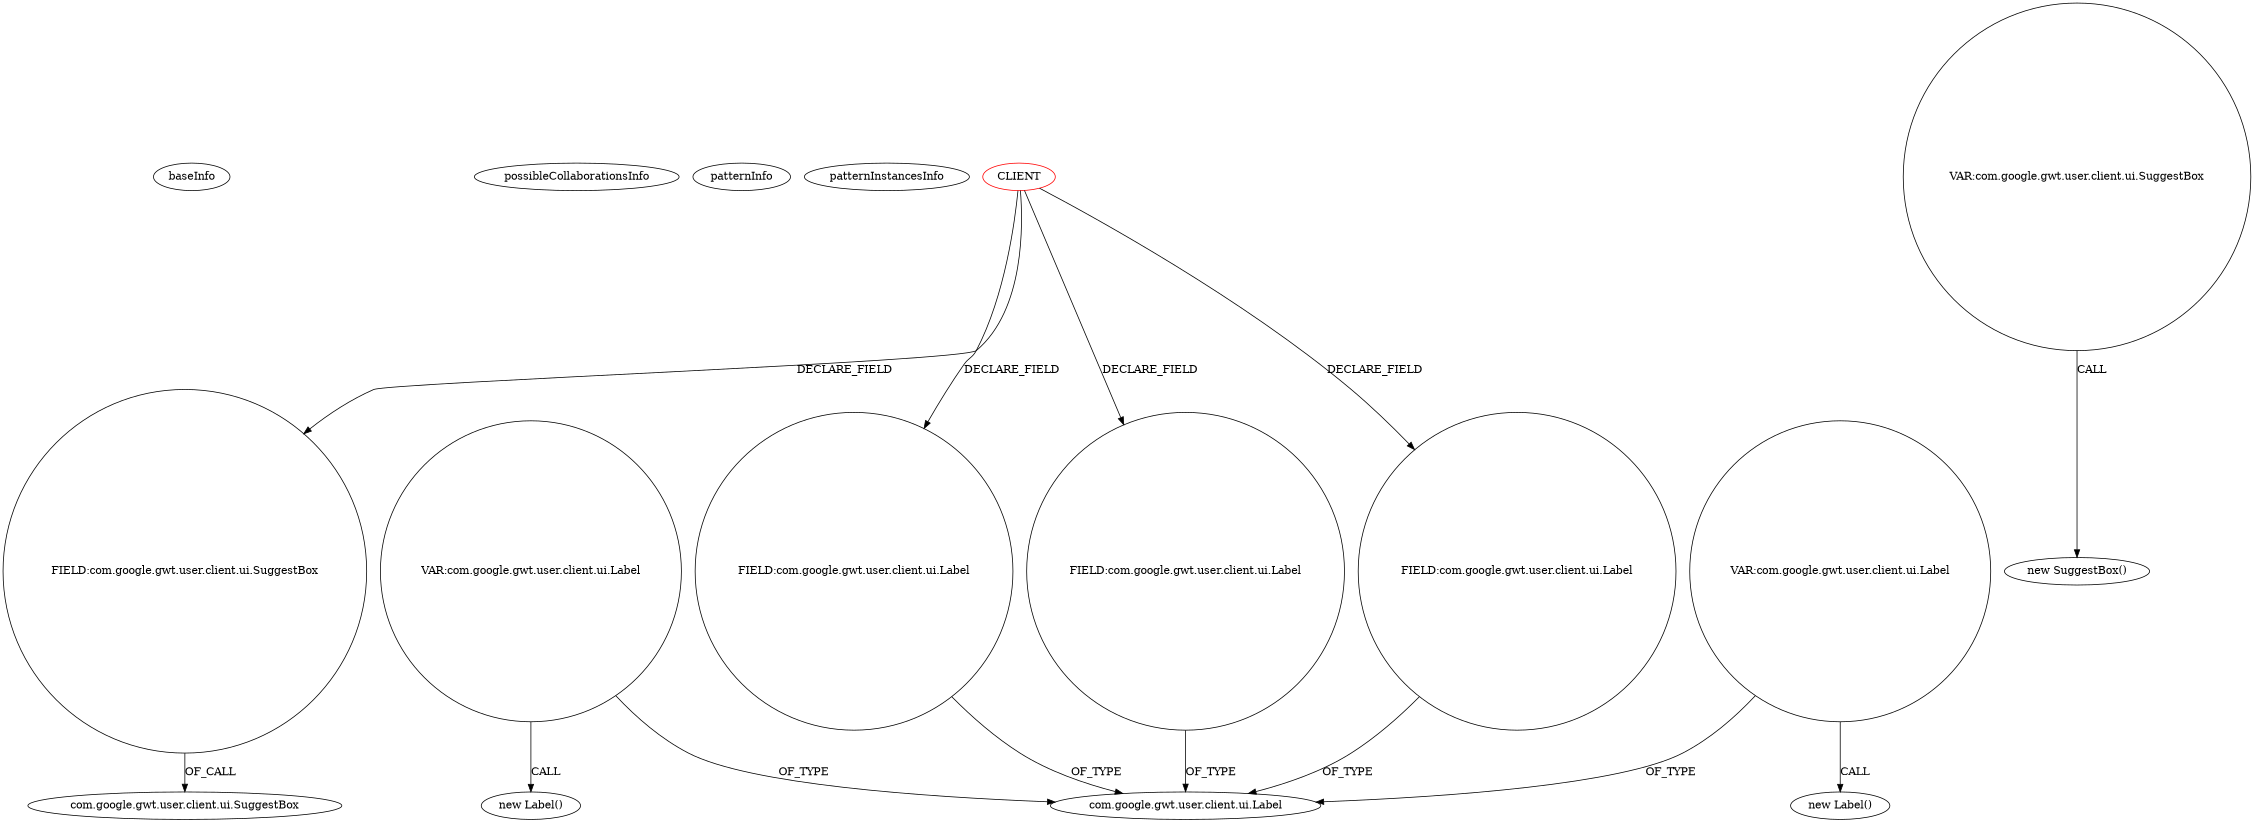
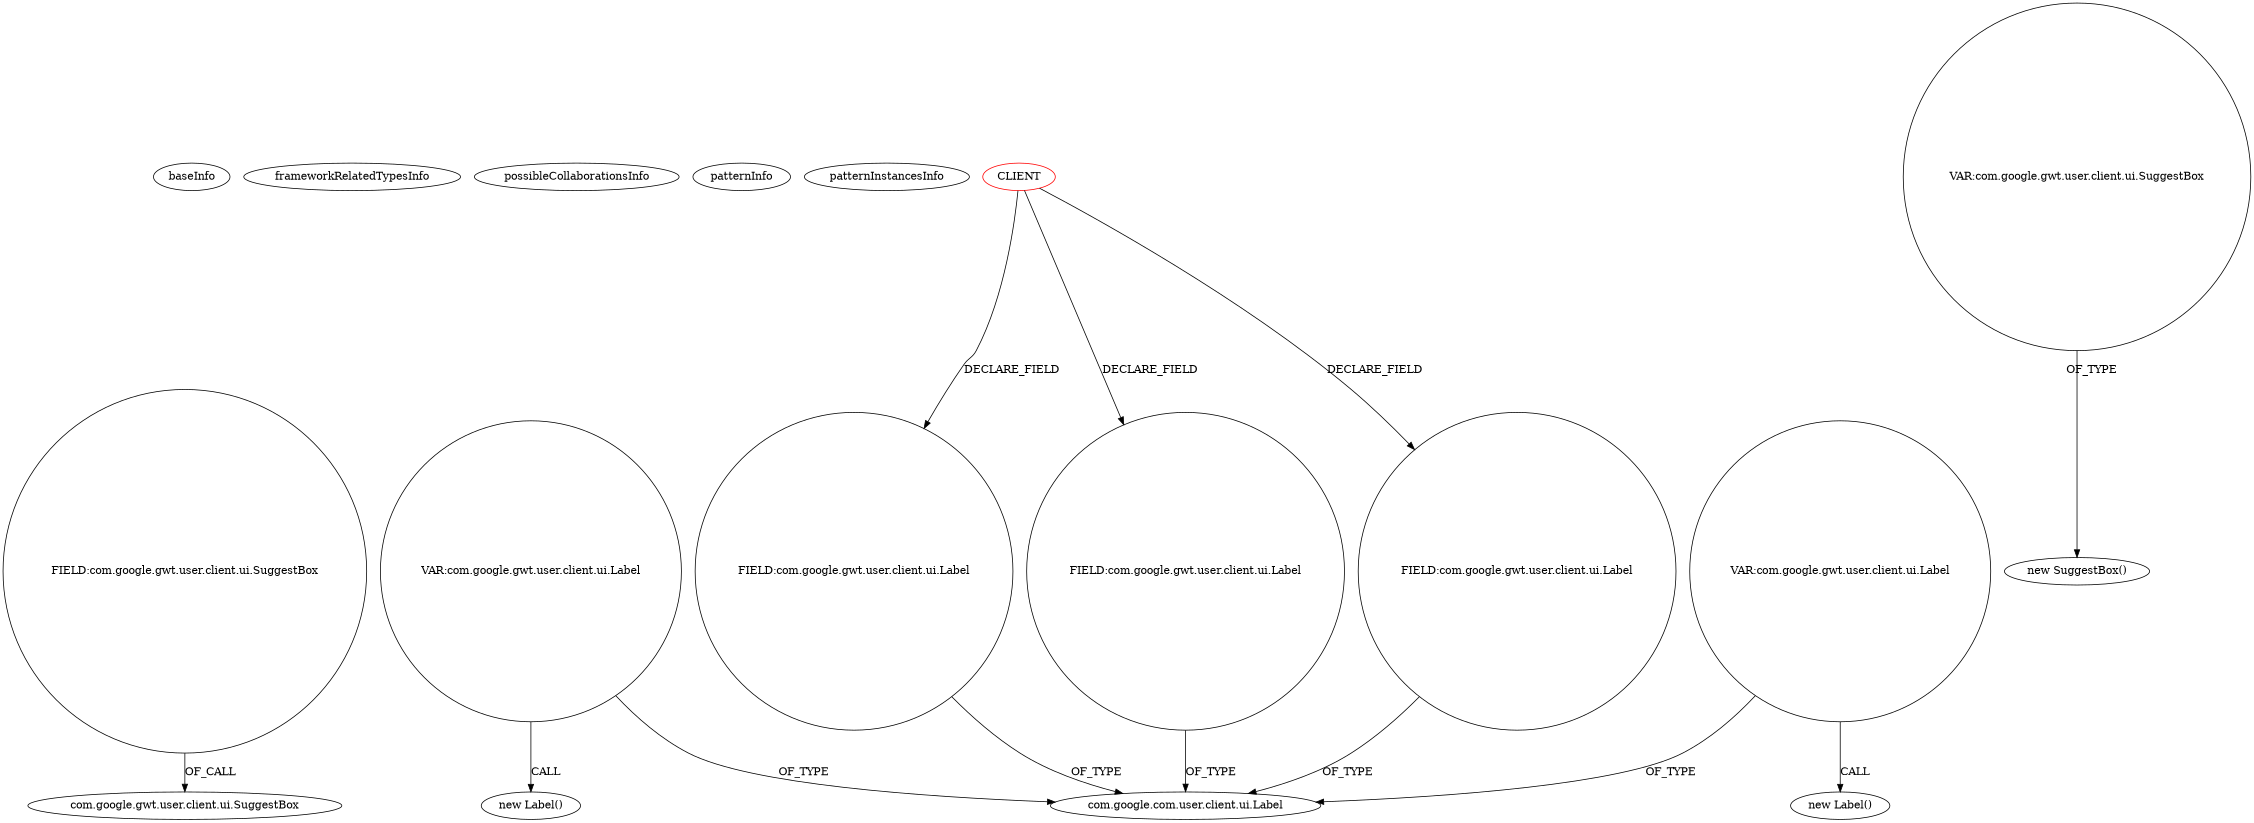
node "frameworkRelatedTypesInfo": added
edge "CLIENT" -> "FIELD:com.google.gwt.user.client.ui.SuggestBox": removed, label "DECLARE_FIELD"
edge "VAR:com.google.gwt.user.client.ui.SuggestBox" -> "new SuggestBox()": label "CALL" -> "OF_TYPE"
node "com.google.gwt.user.client.ui.Label": label "com.google.gwt.user.client.ui.Label" -> "com.google.com.user.client.ui.Label"
